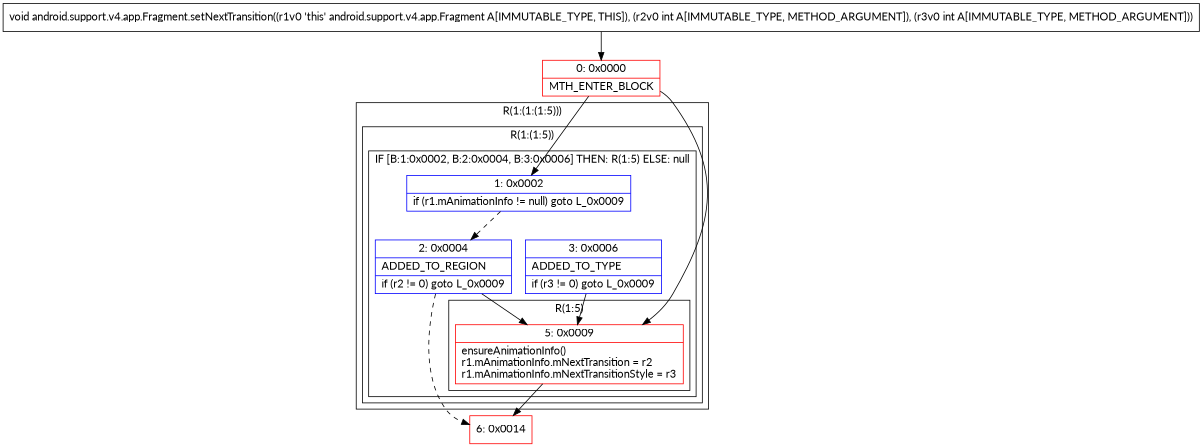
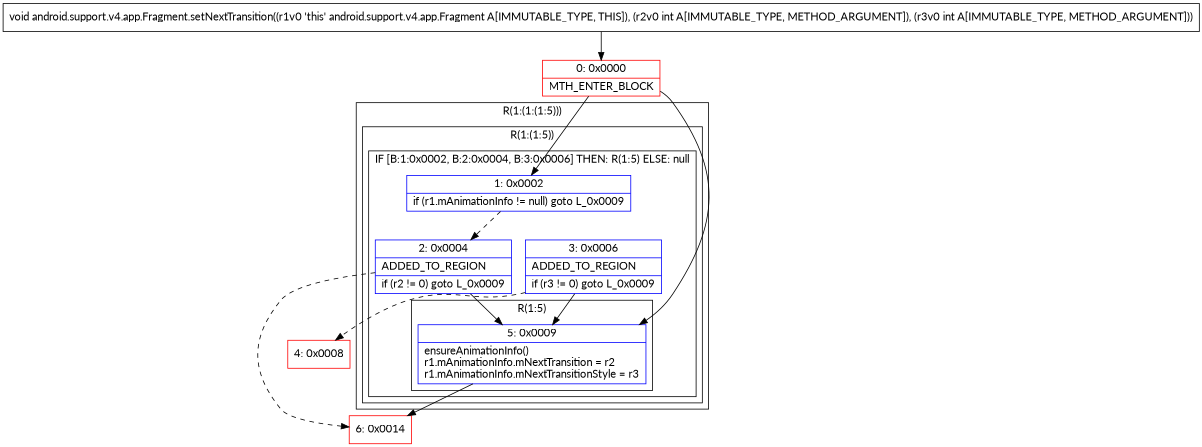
node "3: 0x0006": text "ADDED_TO_TYPE" -> "ADDED_TO_REGION"
node "4: 0x0008": added
node "5: 0x0009": color red -> blue
